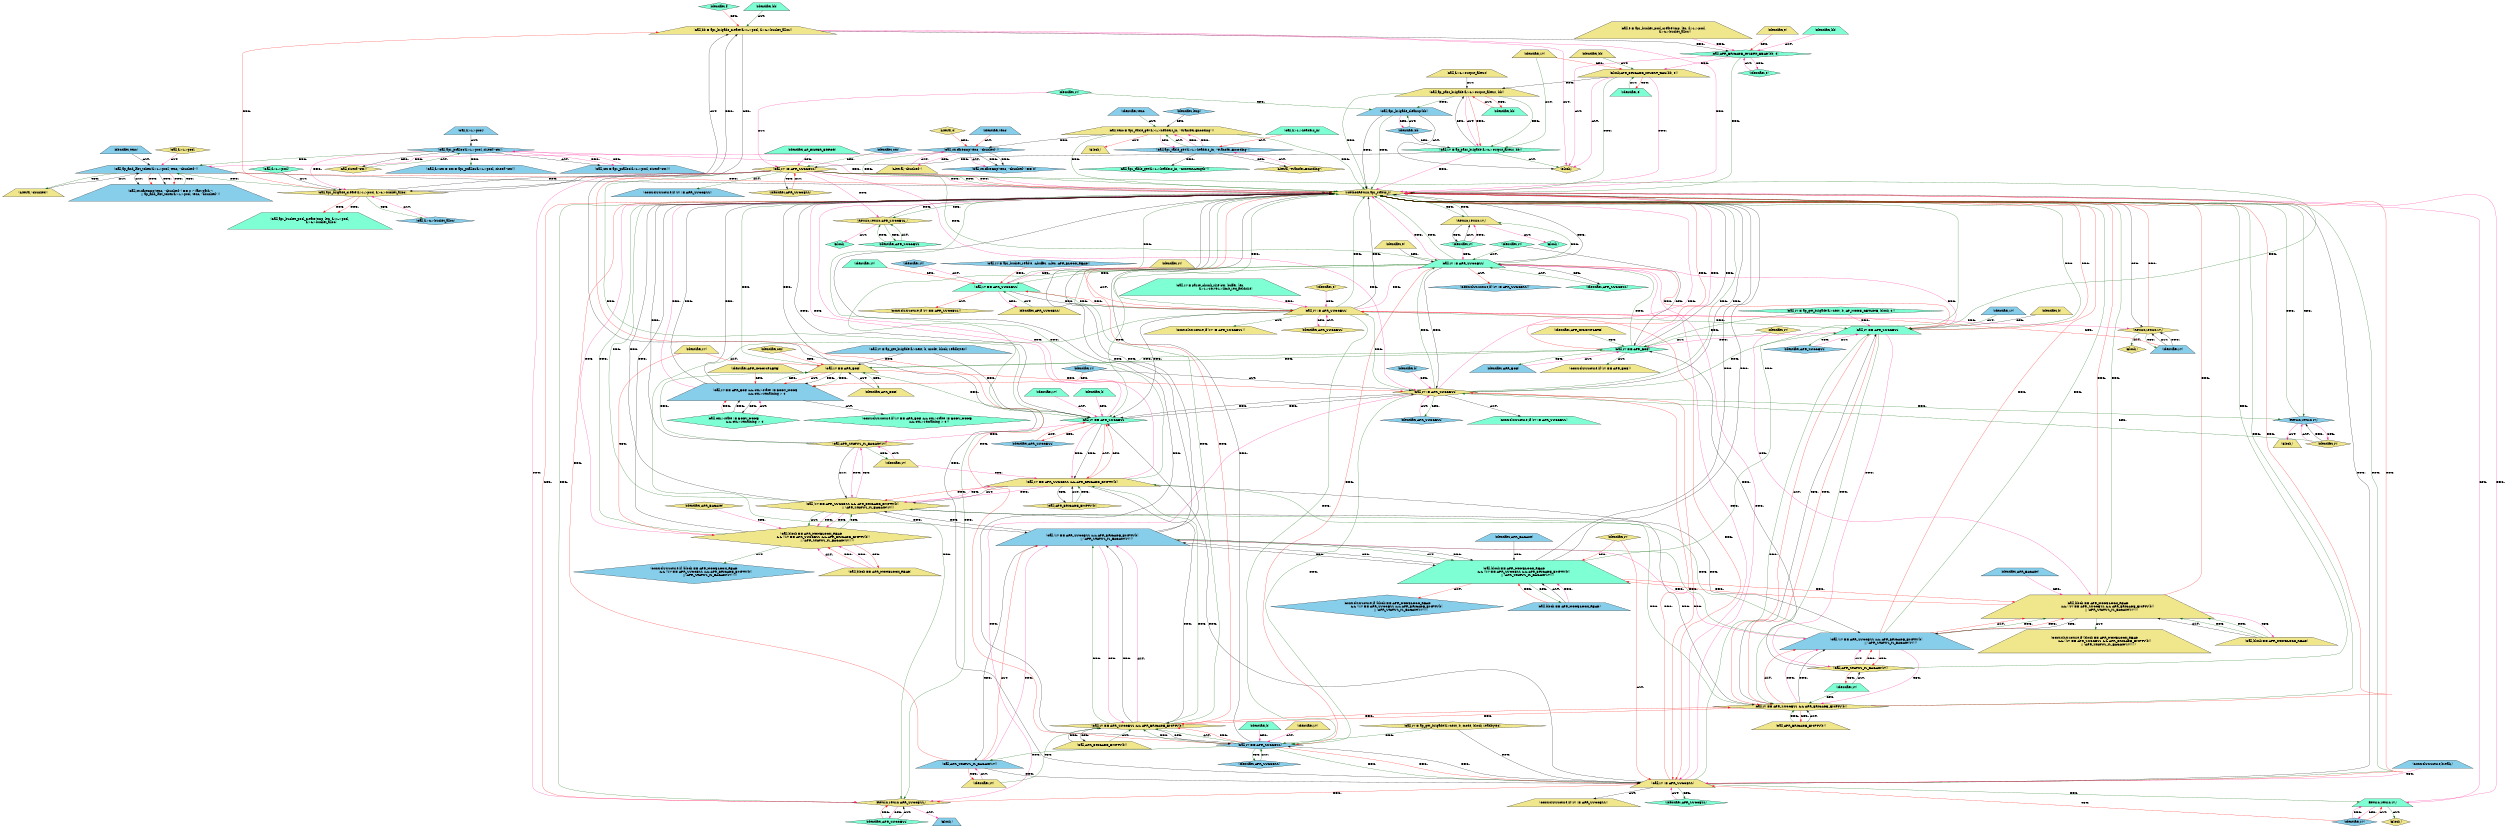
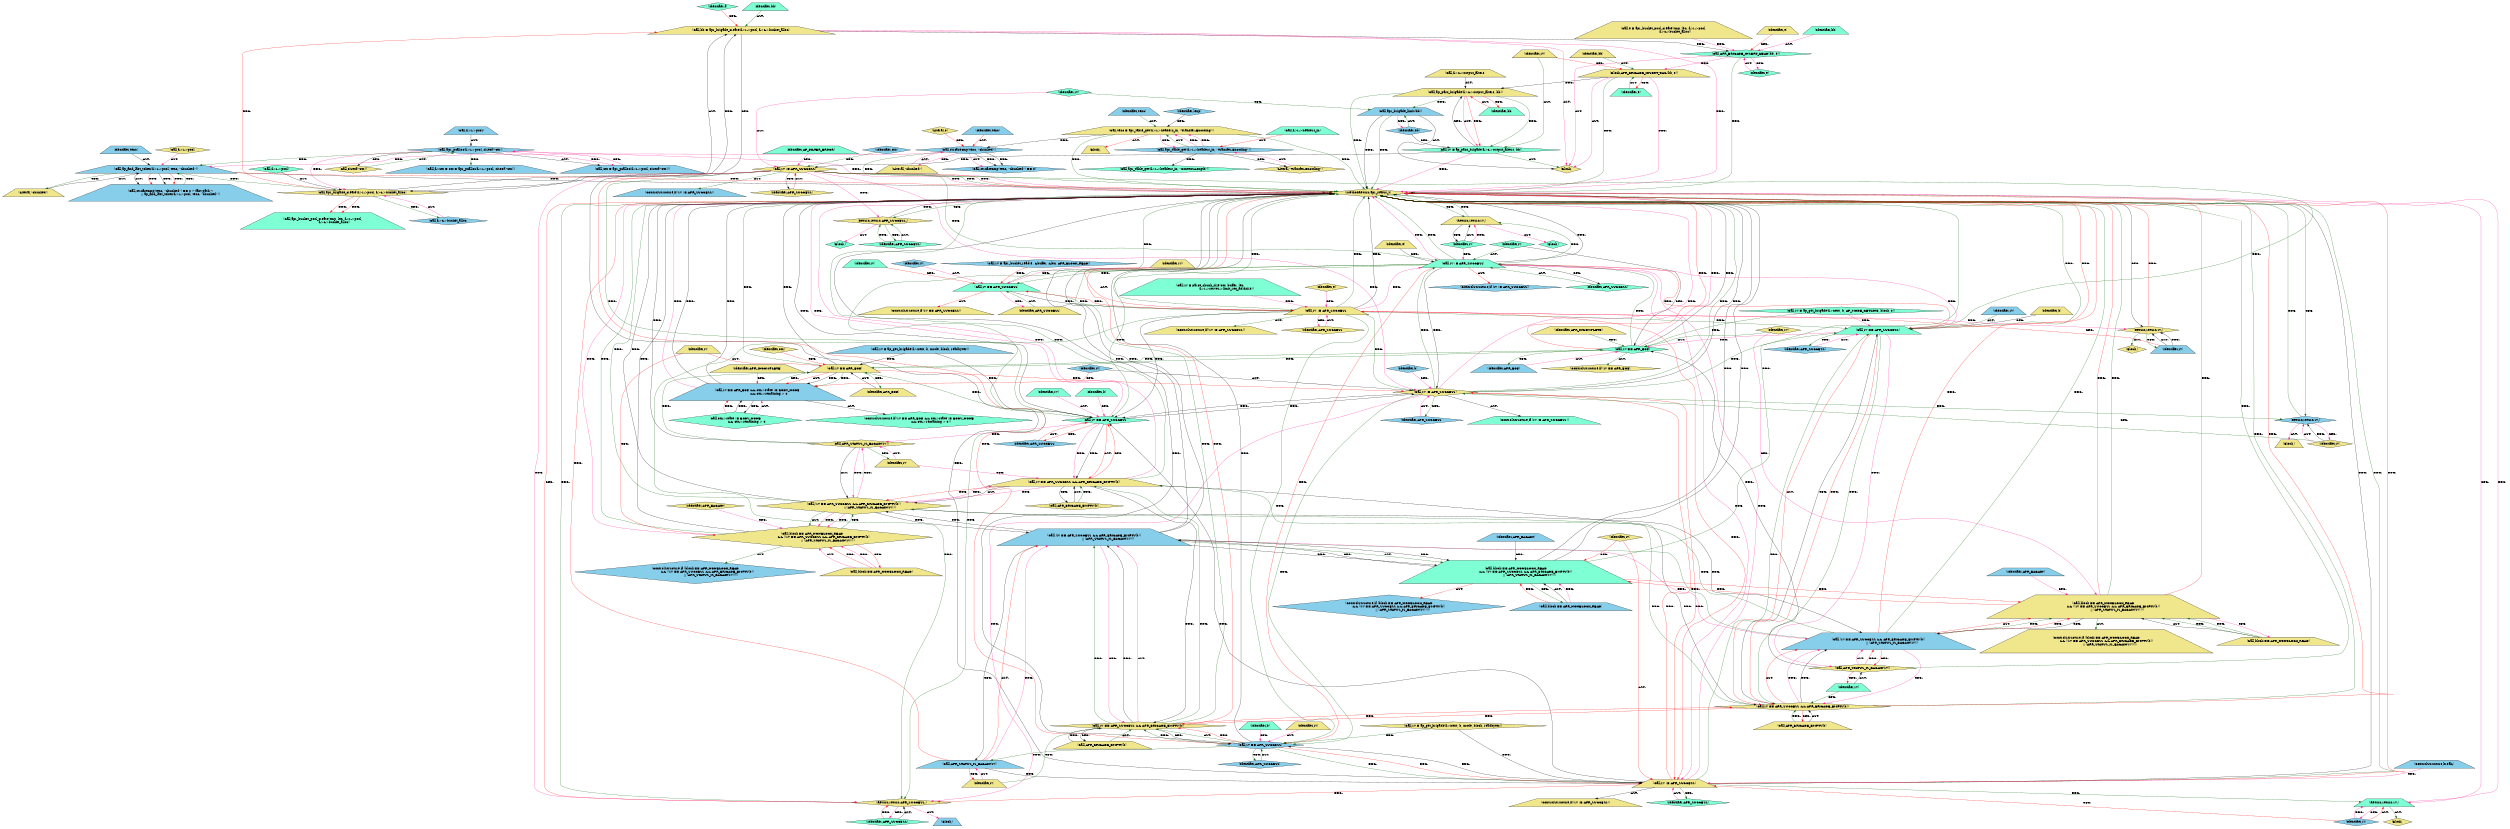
node "(Call,apr_brigade_cleanup(bb))": label "(Call,apr_brigade_cleanup(bb))" -> "(Call,apr_brigade_limit(bb))"
node "(ControlStructure,if (rv == APR_SUCCESS))": shape diamond -> trapezium
node "(ControlStructure,if (rv == APR_EOF))": shape trapezium -> diamond
